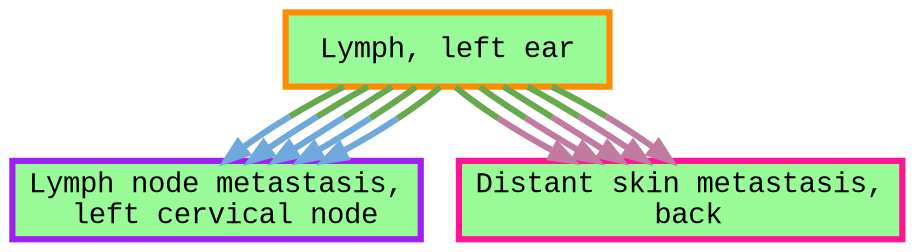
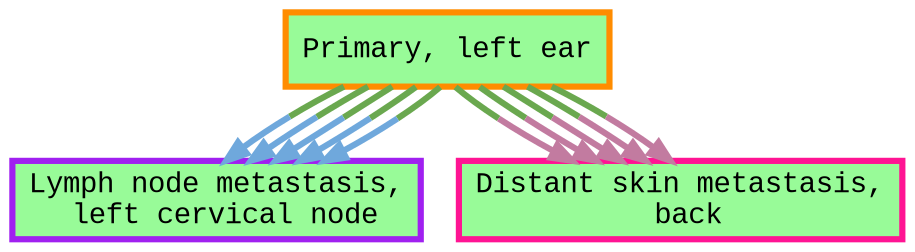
node "Lymph, left ear": label "Lymph, left ear" -> "Primary, left ear"
